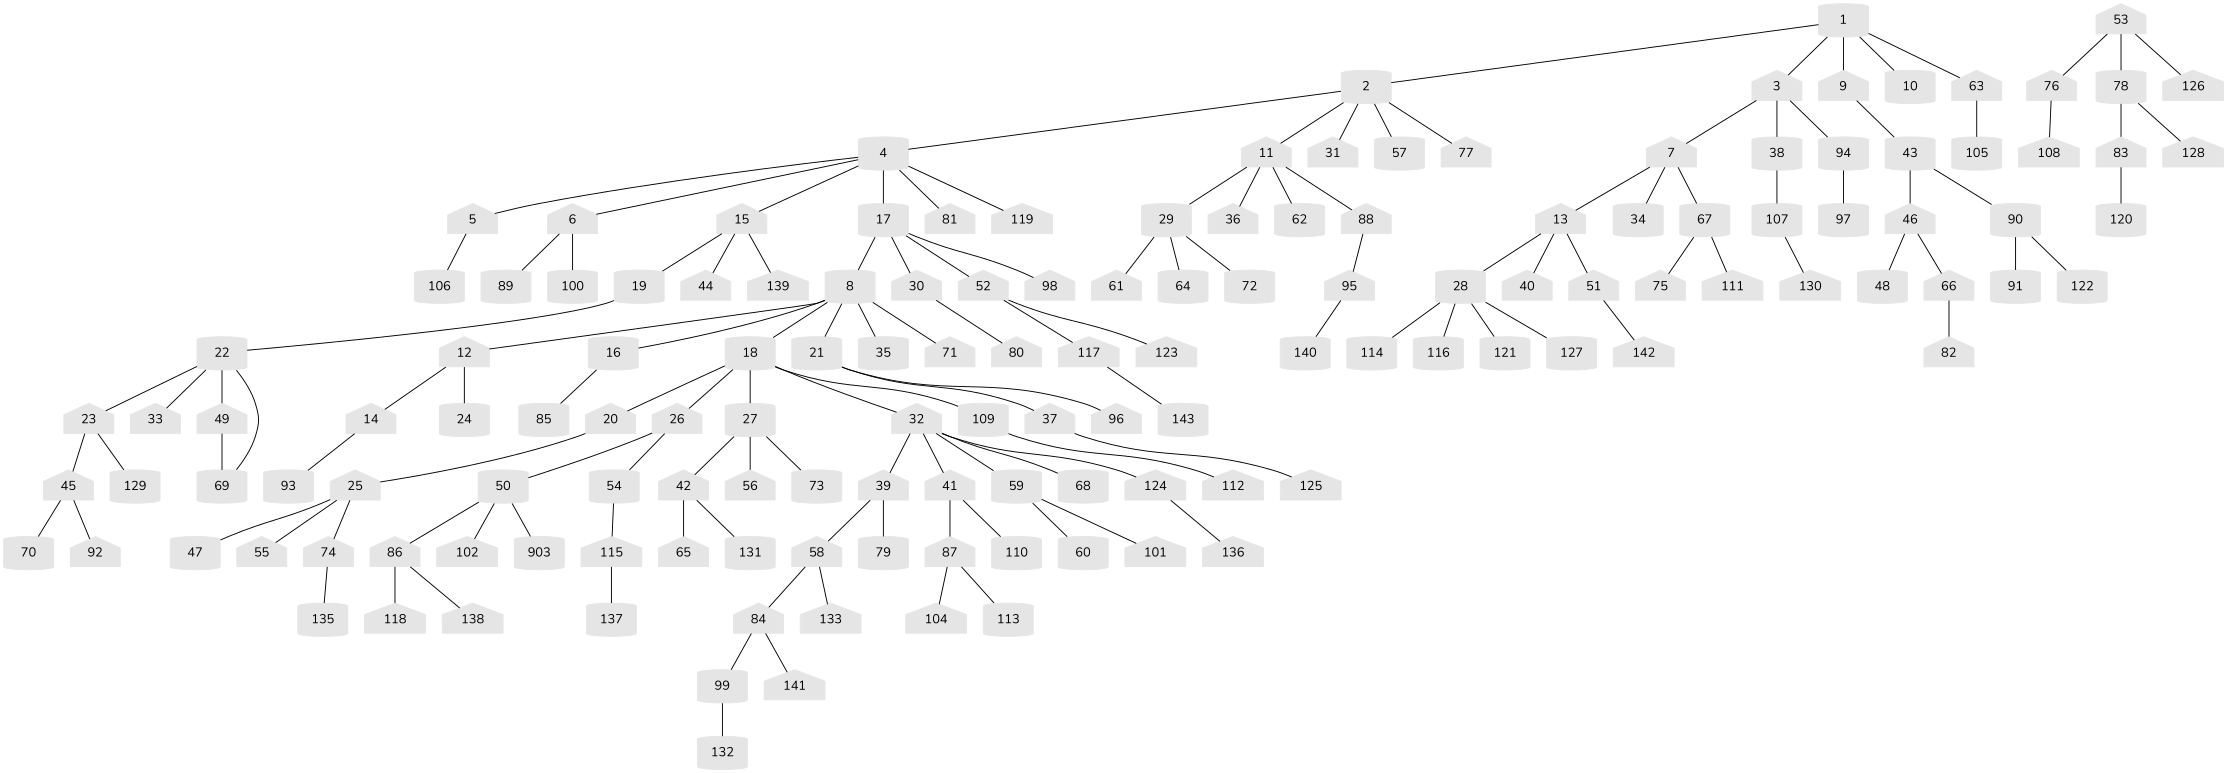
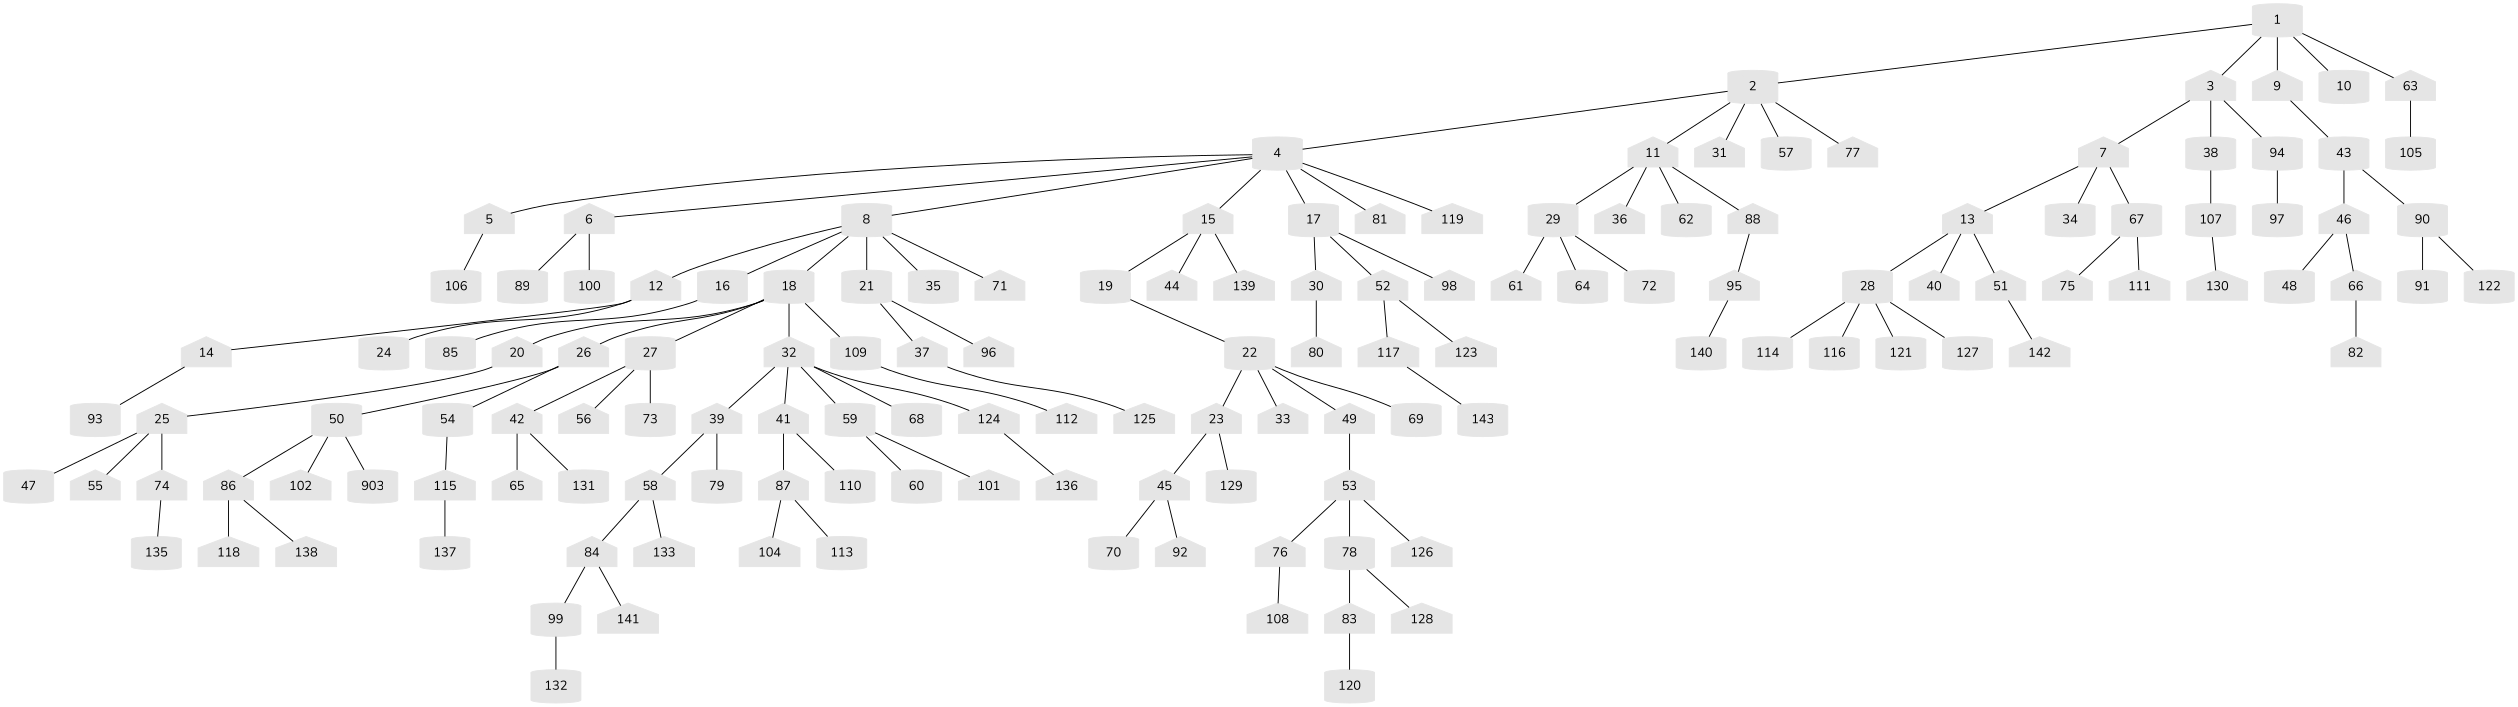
edge "17" -- "8": now "4" -- "8"
edge "49" -- "69": now "49" -- "53"
